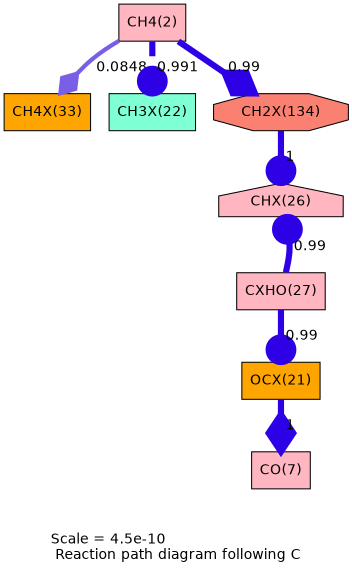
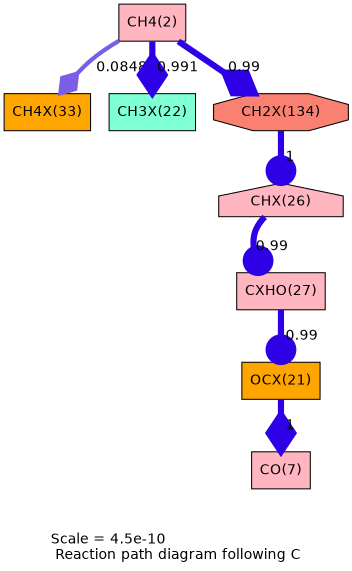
edge "CH4(2)" -> "CH3X(22)": arrowhead dot -> diamond
edge "CXHO(27)" -> "CHX(26)": reversed
